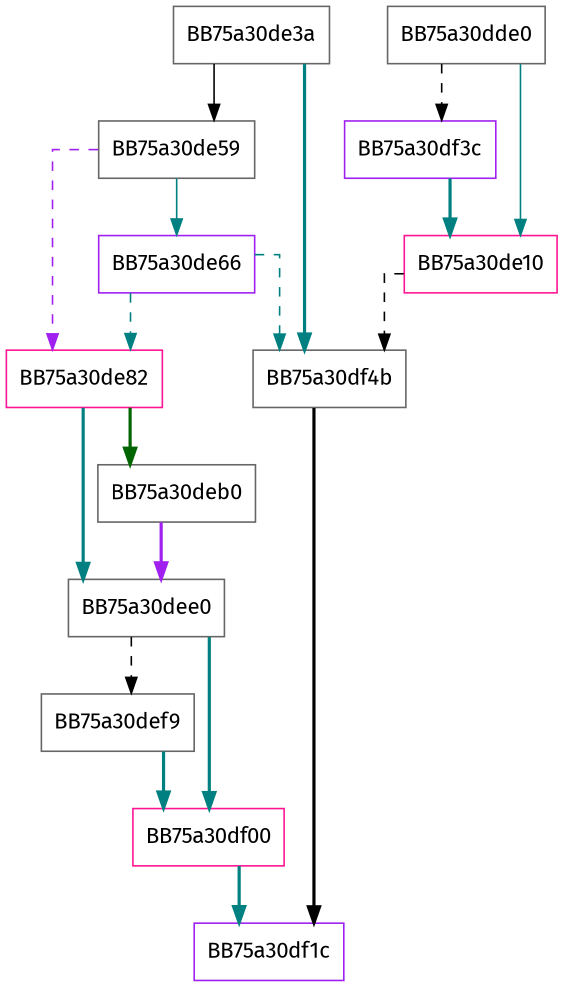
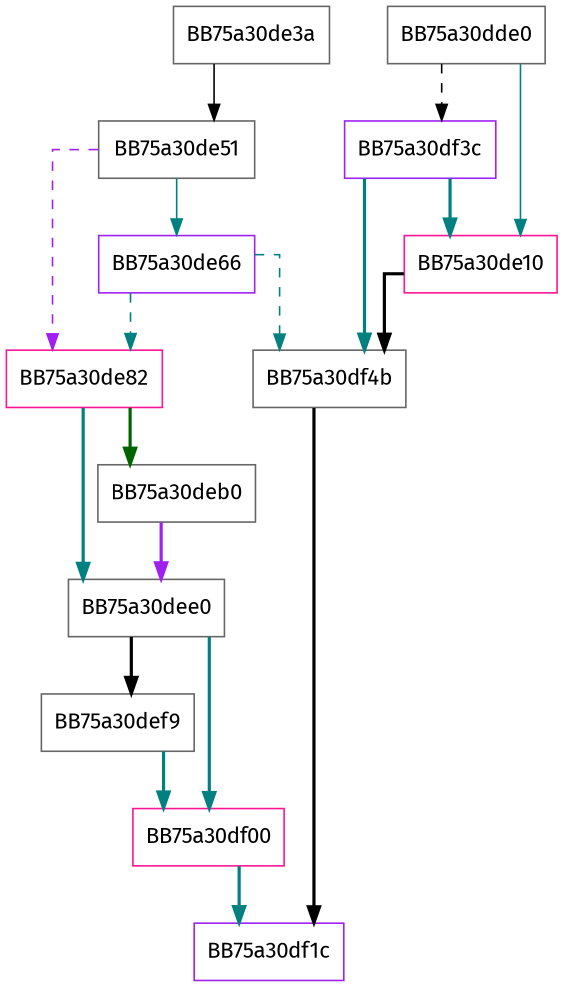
node "BB75a30de59": label "BB75a30de59" -> "BB75a30de51"
edge "BB75a30de3a" -> "BB75a30df4b": now "BB75a30df3c" -> "BB75a30df4b"
edge "BB75a30de10" -> "BB75a30df4b": style dashed -> bold
edge "BB75a30dee0" -> "BB75a30def9": style dashed -> bold
